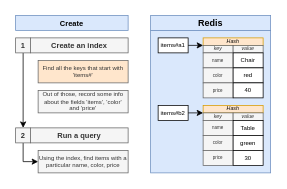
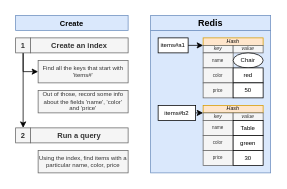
node "Chair": shape rectangle -> ellipse
edge "1" -> "Find all the keys that start with 'items#'": added
node "Find all the keys that start with 'items#'": fillcolor #ffe6cc -> #f5f5f5
node "40": label "40" -> "50"
node "Out of those, record some info about the fields 'items', 'color' and 'price'": label "Out of those, record some info about the fields 'items', 'color' and 'price'" -> "Out of those, record some info about the fields 'name', 'color' and 'price'"
node "items#b2": size 30x15 -> 38x15
edge "2" -> "Using the index, find items with a particular name, color, price": removed
